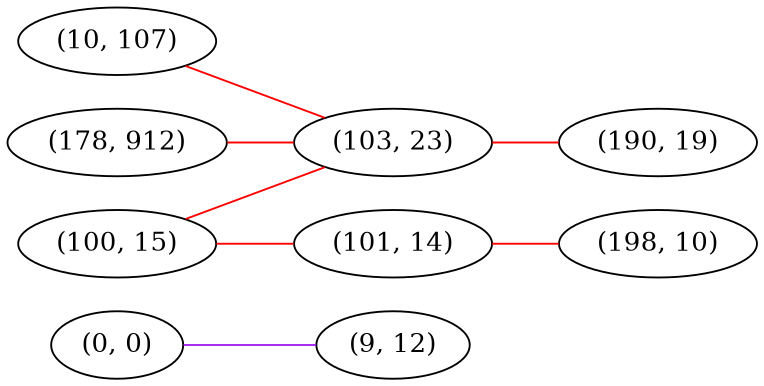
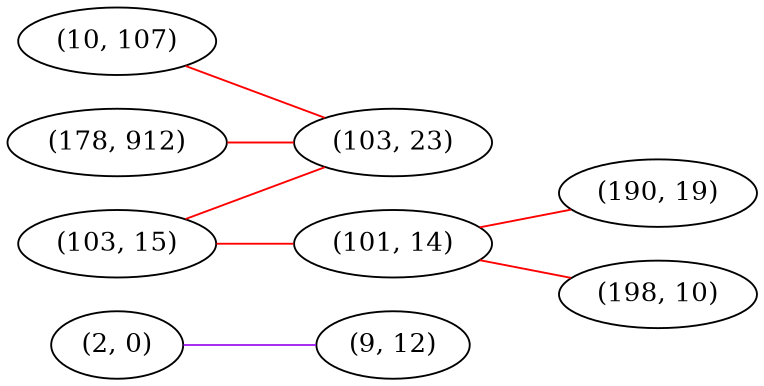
edge "(103, 23)" -- "(190, 19)": now "(101, 14)" -- "(190, 19)"
node "(100, 15)": label "(100, 15)" -> "(103, 15)"
node "(0, 0)": label "(0, 0)" -> "(2, 0)"
